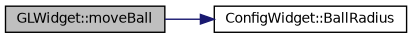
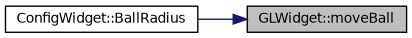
edge "GLWidget::moveBall" -> "ConfigWidget::BallRadius": reversed
